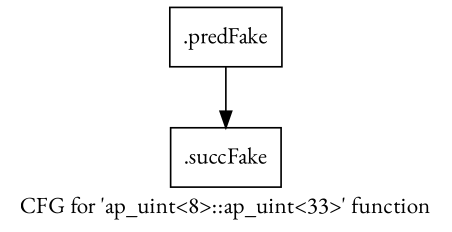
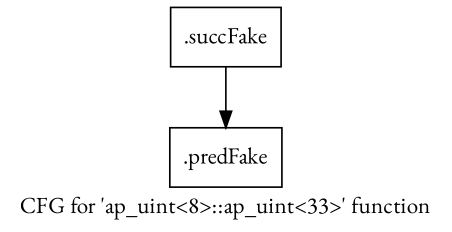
edge ".predFake" -> ".succFake": reversed
